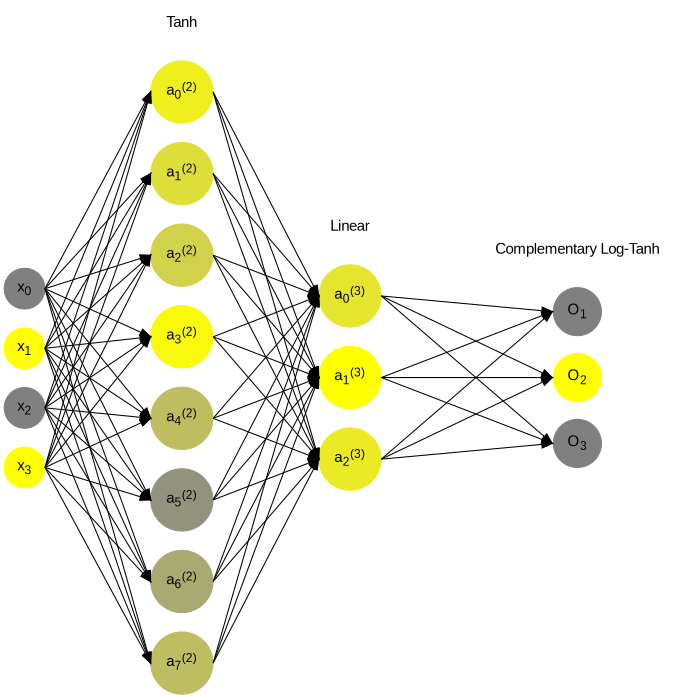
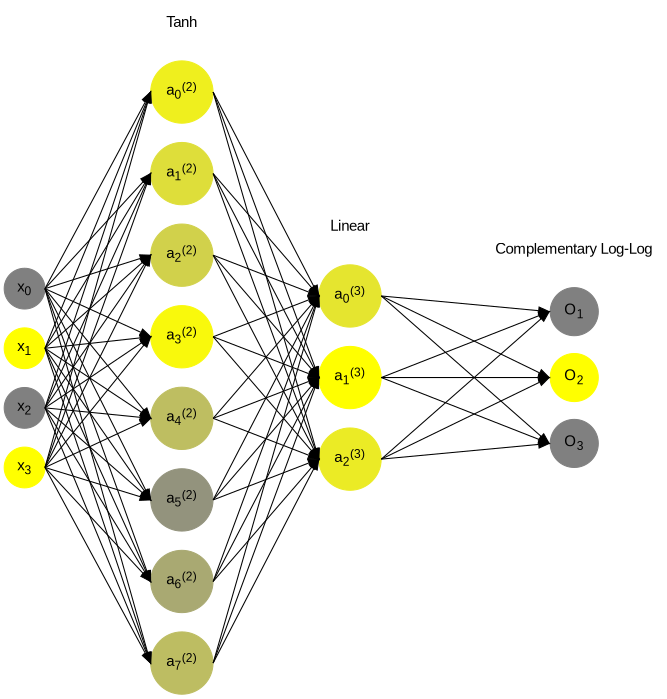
node "Complementary Log-Tanh": label "Complementary Log-Tanh" -> "Complementary Log-Log"
